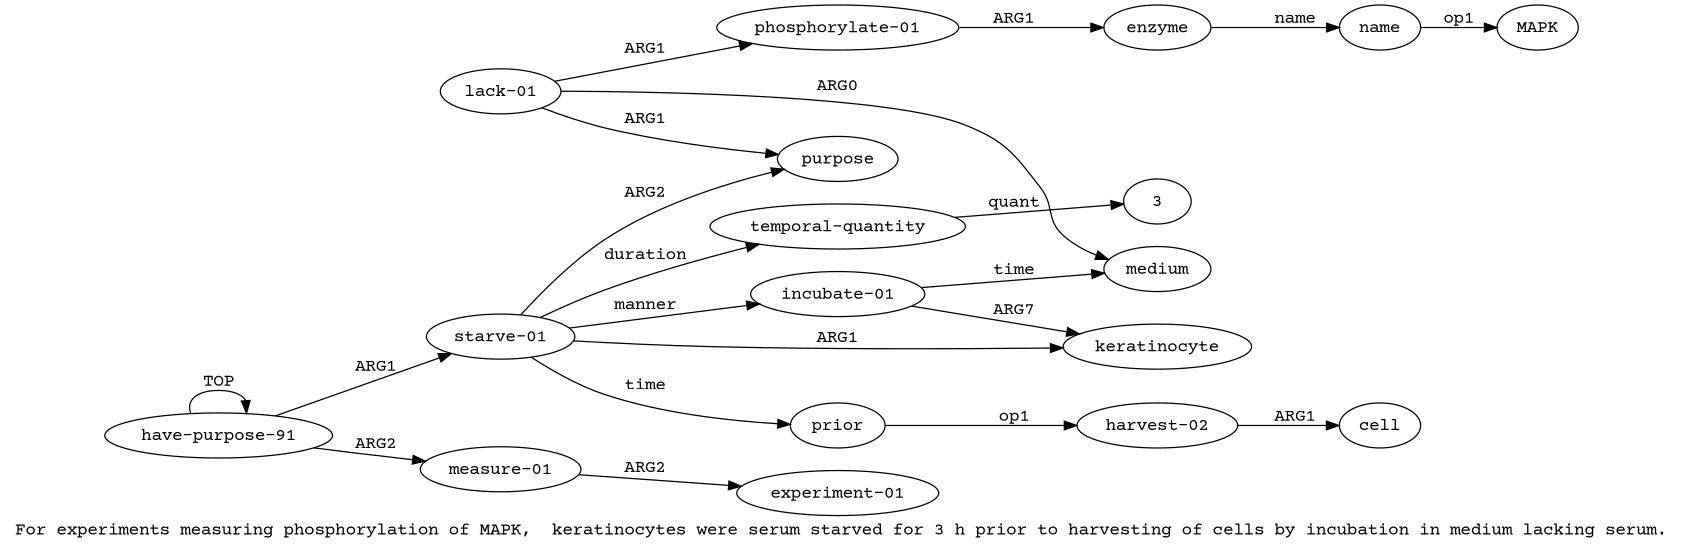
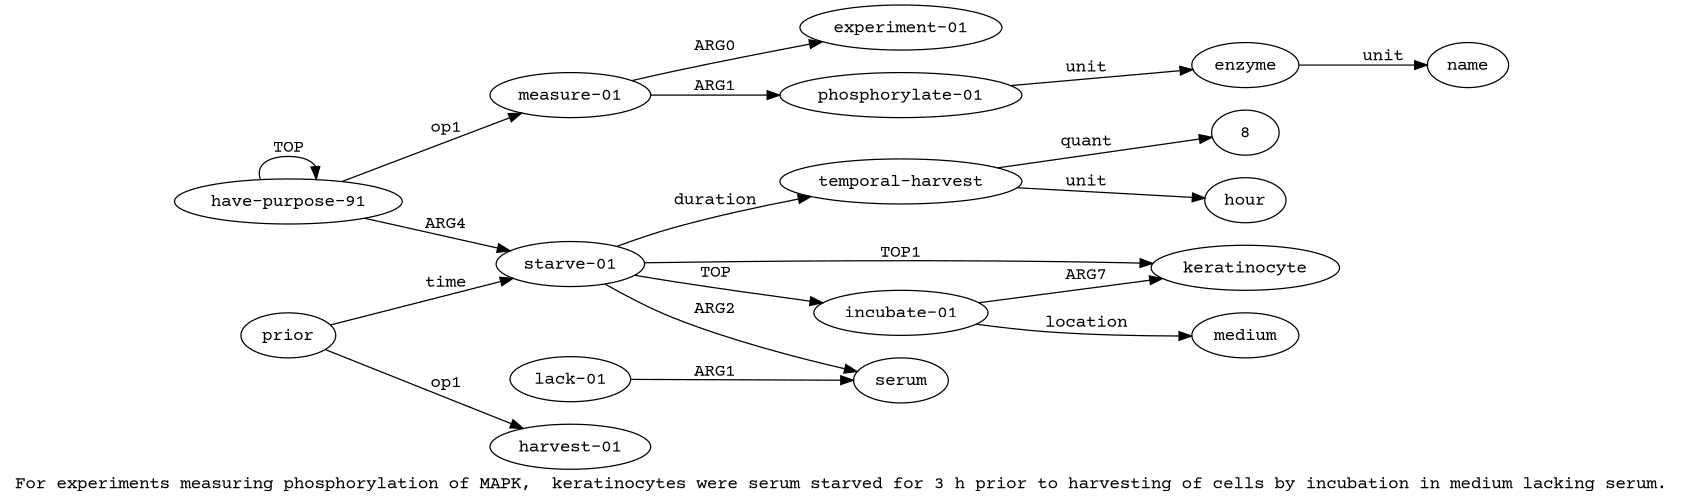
edge "phosphorylate-01" -> "enzyme": label "ARG1" -> "unit"
edge "enzyme" -> "name": label "name" -> "unit"
node "MAPK": removed
edge "lack-01" -> "phosphorylate-01": now "measure-01" -> "phosphorylate-01"
edge "lack-01" -> "medium": removed, label "ARG0"
node "purpose": label "purpose" -> "serum"
node "hour": added
node "3": label "3" -> "8"
node "temporal-quantity": label "temporal-quantity" -> "temporal-harvest"
edge "incubate-01" -> "medium": label "time" -> "location"
edge "starve-01" -> "incubate-01": label "manner" -> "TOP"
edge "starve-01" -> "keratinocyte": label "ARG1" -> "TOP1"
edge "have-purpose-91" -> "starve-01": label "ARG1" -> "ARG4"
edge "starve-01" -> "prior": reversed
node "harvest-02": label "harvest-02" -> "harvest-01"
node "cell": removed
edge "have-purpose-91" -> "measure-01": label "ARG2" -> "op1"
edge "measure-01" -> "experiment-01": label "ARG2" -> "ARG0"
